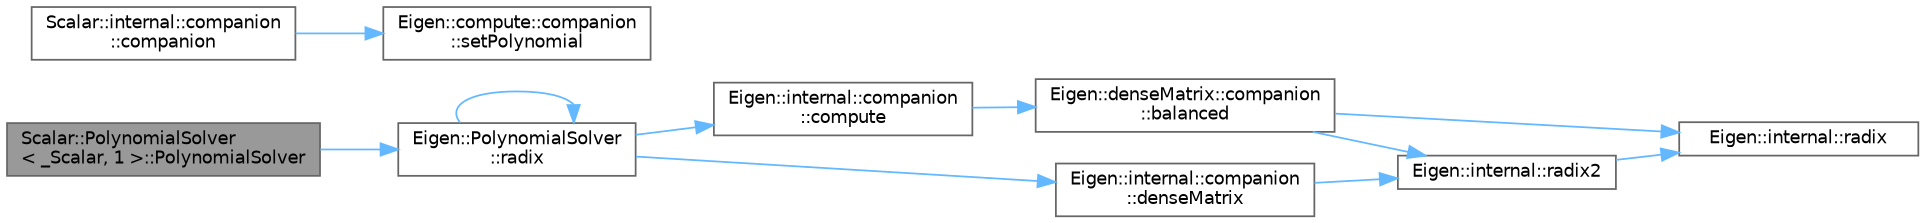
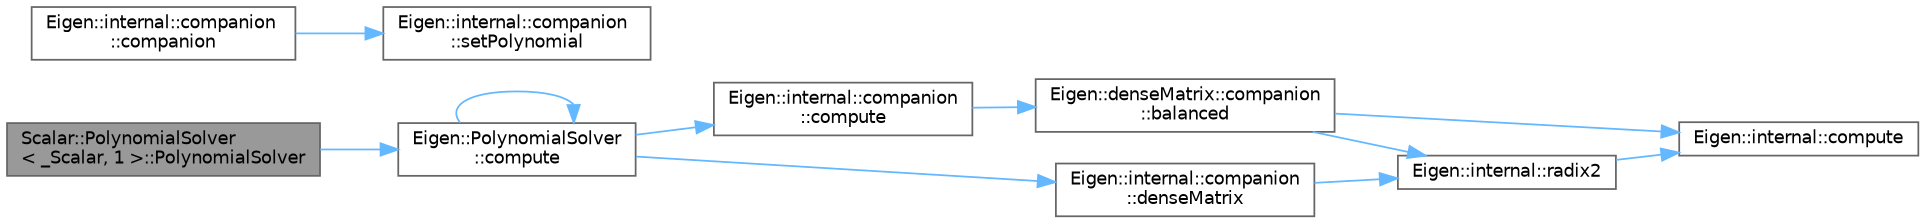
node "Scalar::internal::companion ::companion": label "Scalar::internal::companion ::companion" -> "Eigen::internal::companion ::companion"
node "Eigen::compute::companion ::setPolynomial": label "Eigen::compute::companion ::setPolynomial" -> "Eigen::internal::companion ::setPolynomial"
node "Eigen::internal::radix": label "Eigen::internal::radix" -> "Eigen::internal::compute"
node "Eigen::PolynomialSolver ::radix": label "Eigen::PolynomialSolver ::radix" -> "Eigen::PolynomialSolver ::compute"
